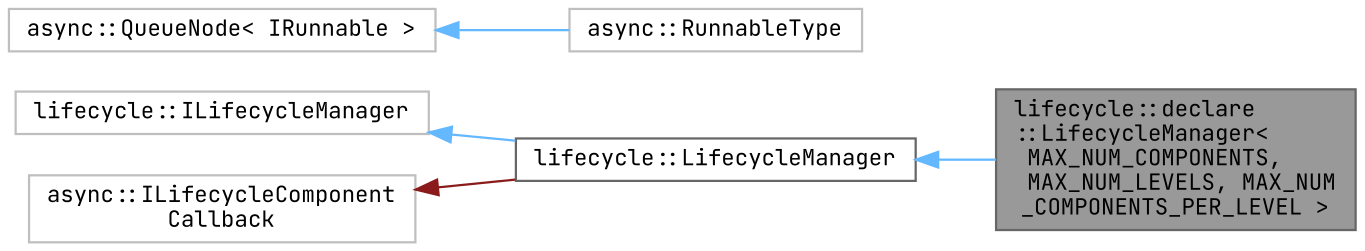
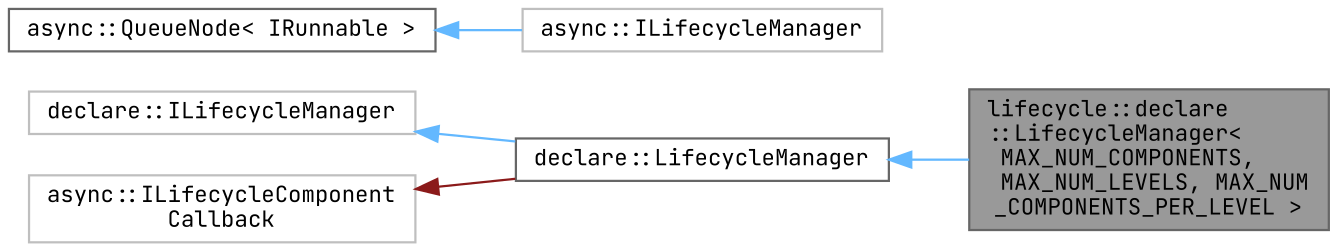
node "async::QueueNode< IRunnable >": color grey75 -> gray40
node "async::RunnableType": label "async::RunnableType" -> "async::ILifecycleManager"
node "lifecycle::ILifecycleManager": label "lifecycle::ILifecycleManager" -> "declare::ILifecycleManager"
node "lifecycle::LifecycleManager": label "lifecycle::LifecycleManager" -> "declare::LifecycleManager"
